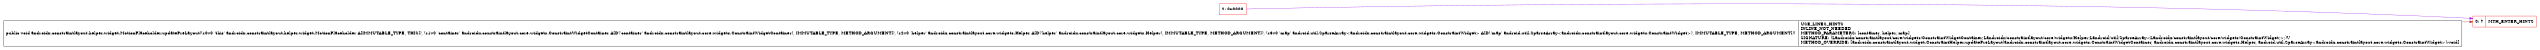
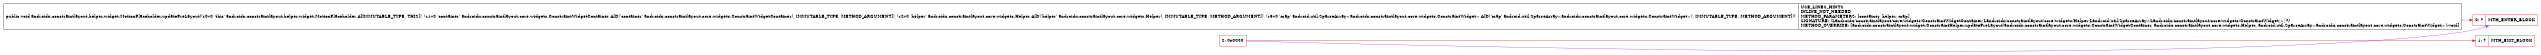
node "0: ?": text "MTH_ENTER_HINTS" -> "MTH_ENTER_BLOCK"
node "1: ?": added
